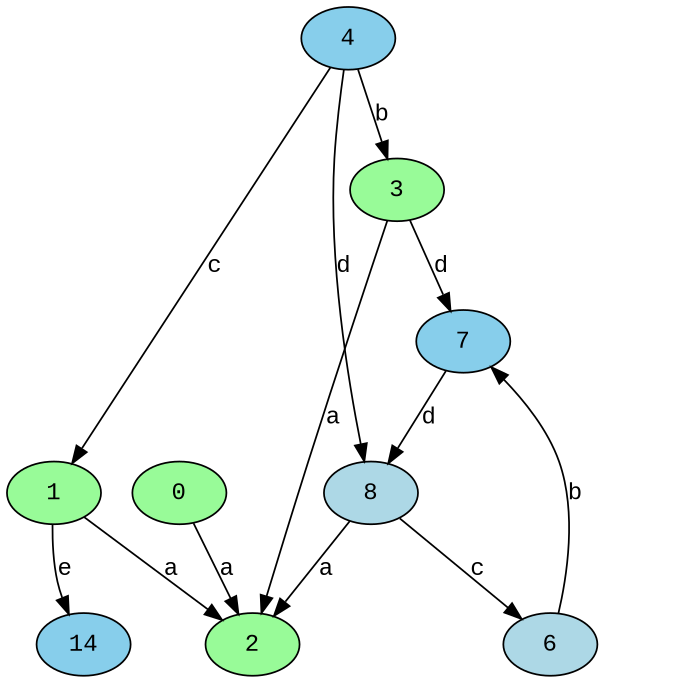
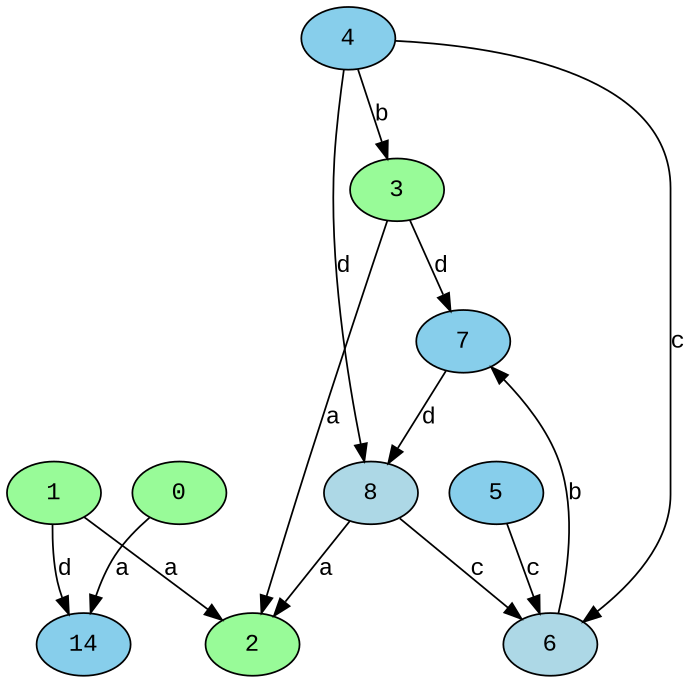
edge "4" -> "1": now "4" -> "6"
node "5": added
edge "0" -> "2": now "0" -> "14"
edge "1" -> "14": label "e" -> "d"
